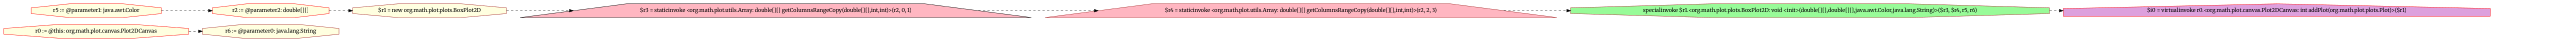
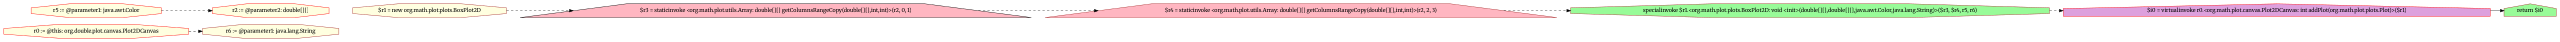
edge "r2 := @parameter2: double[][]" -> "$r1 = new org.math.plot.plots.BoxPlot2D": removed
node "return $i0": added
node "r0 := @this: org.math.plot.canvas.Plot2DCanvas": label "r0 := @this: org.math.plot.canvas.Plot2DCanvas" -> "r0 := @this: org.double.plot.canvas.Plot2DCanvas"
node "r6 := @parameter0: java.lang.String": label "r6 := @parameter0: java.lang.String" -> "r6 := @parameter1: java.lang.String"
